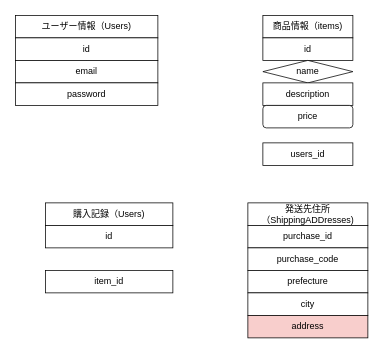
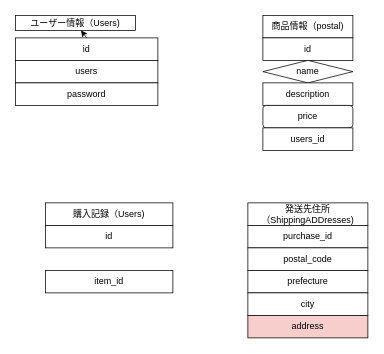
node "ユーザー情報（Users)": size 143x23 -> 120x15
node "商品情報（items)": label "商品情報（items)" -> "商品情報（postal)"
node "email": label "email" -> "users"
node "users_id": moved (308, 154) -> (308, 139)
node "purchase_code": label "purchase_code" -> "postal_code"
